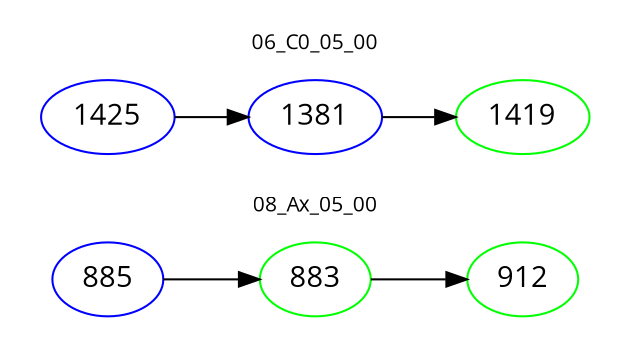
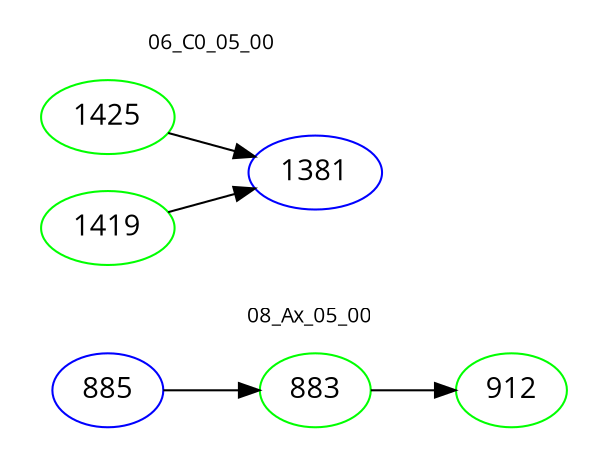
node "1425": color blue -> green
edge "1381" -> "1419": reversed
